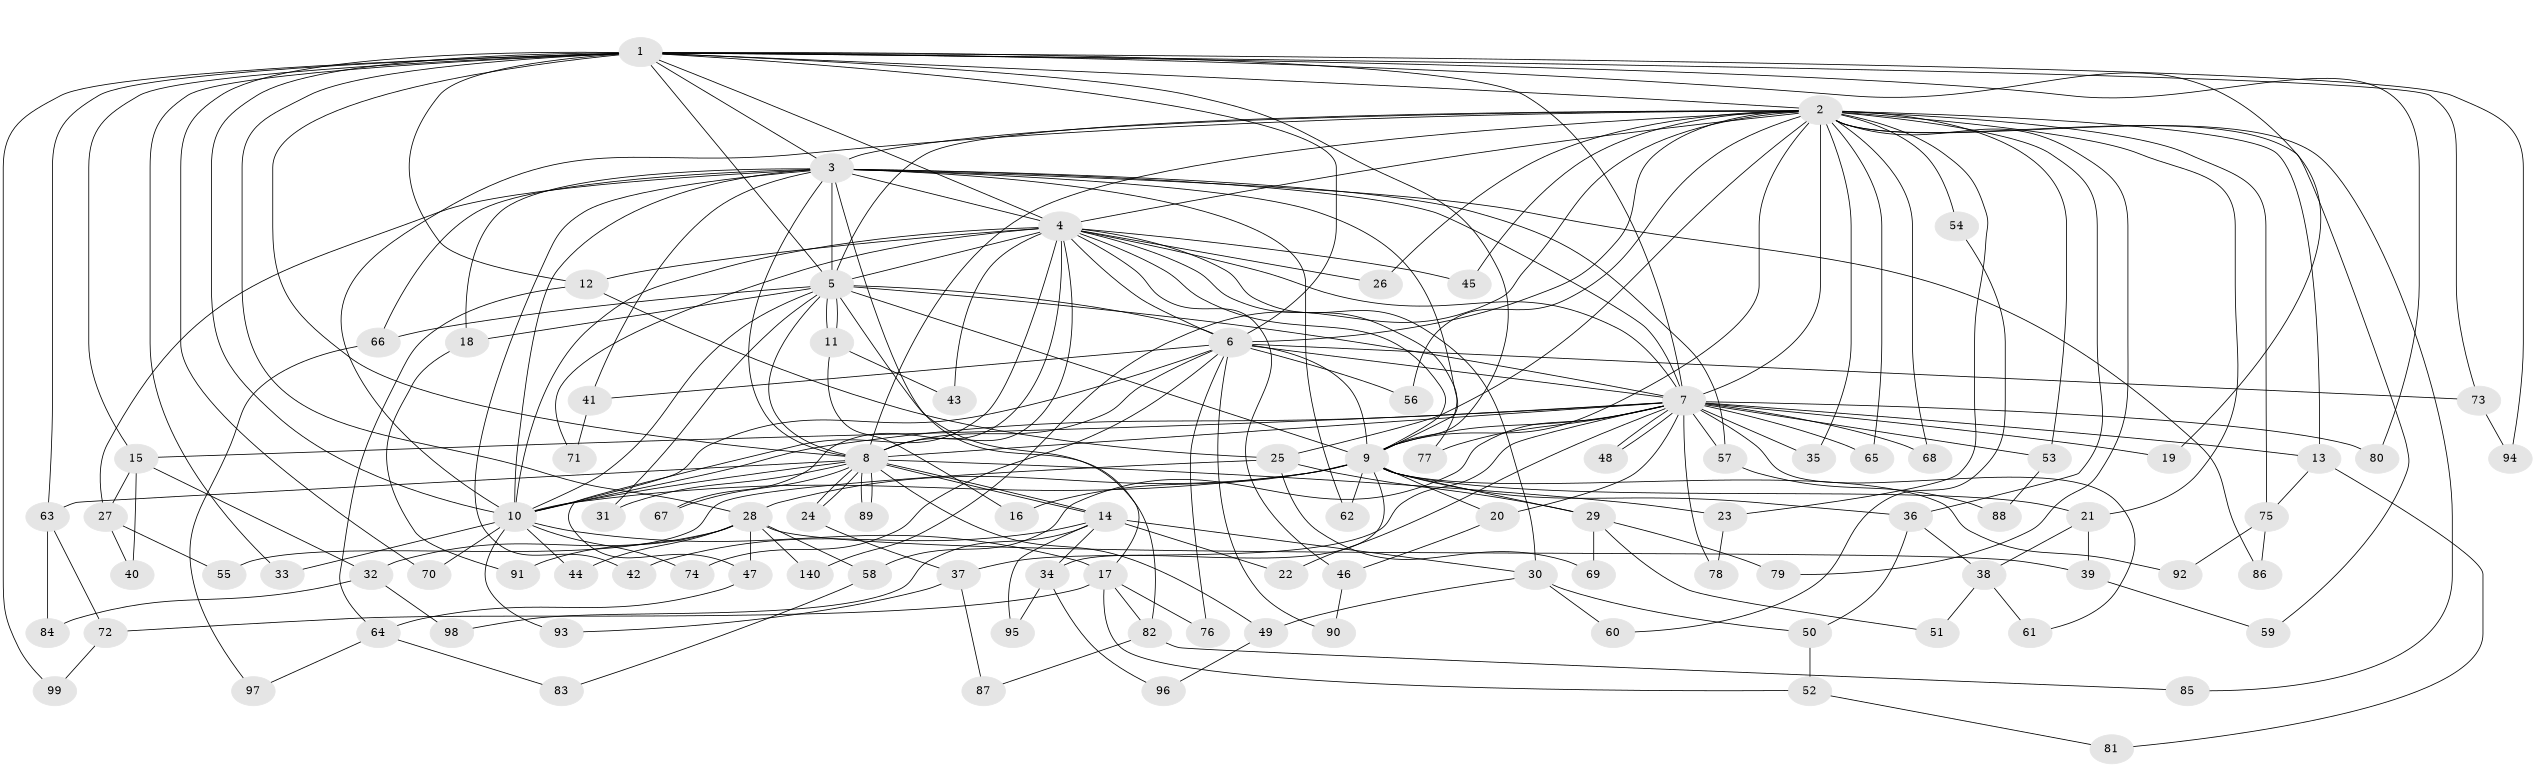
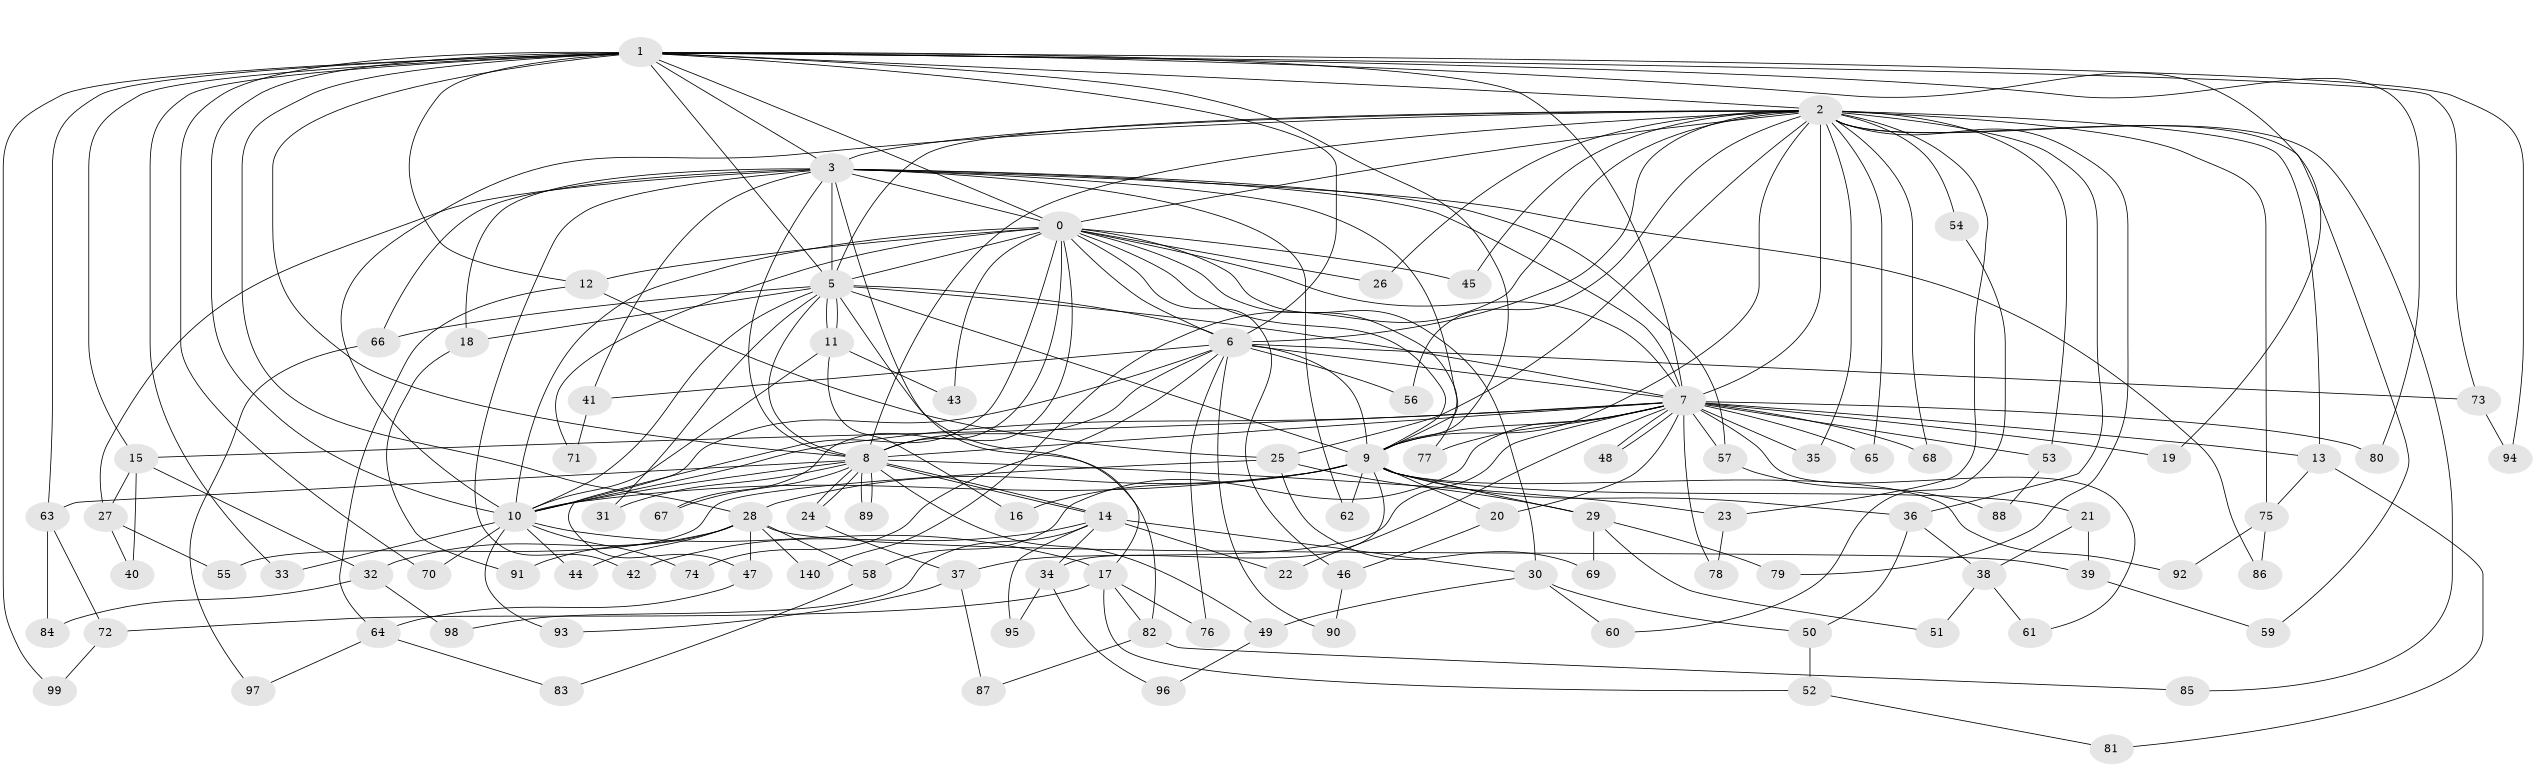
edge "2" -- "21": removed
node "4": label "4" -> "0"
edge "3" -- "10": now "11" -- "10"
